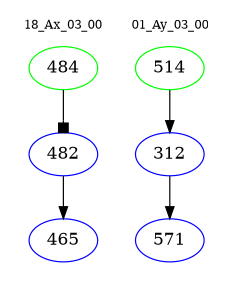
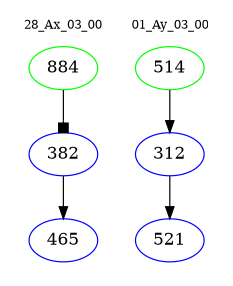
cluster "18_Ax_03_00": label "18_Ax_03_00" -> "28_Ax_03_00"
node "484": label "484" -> "884"
node "482": label "482" -> "382"
node "571": label "571" -> "521"
